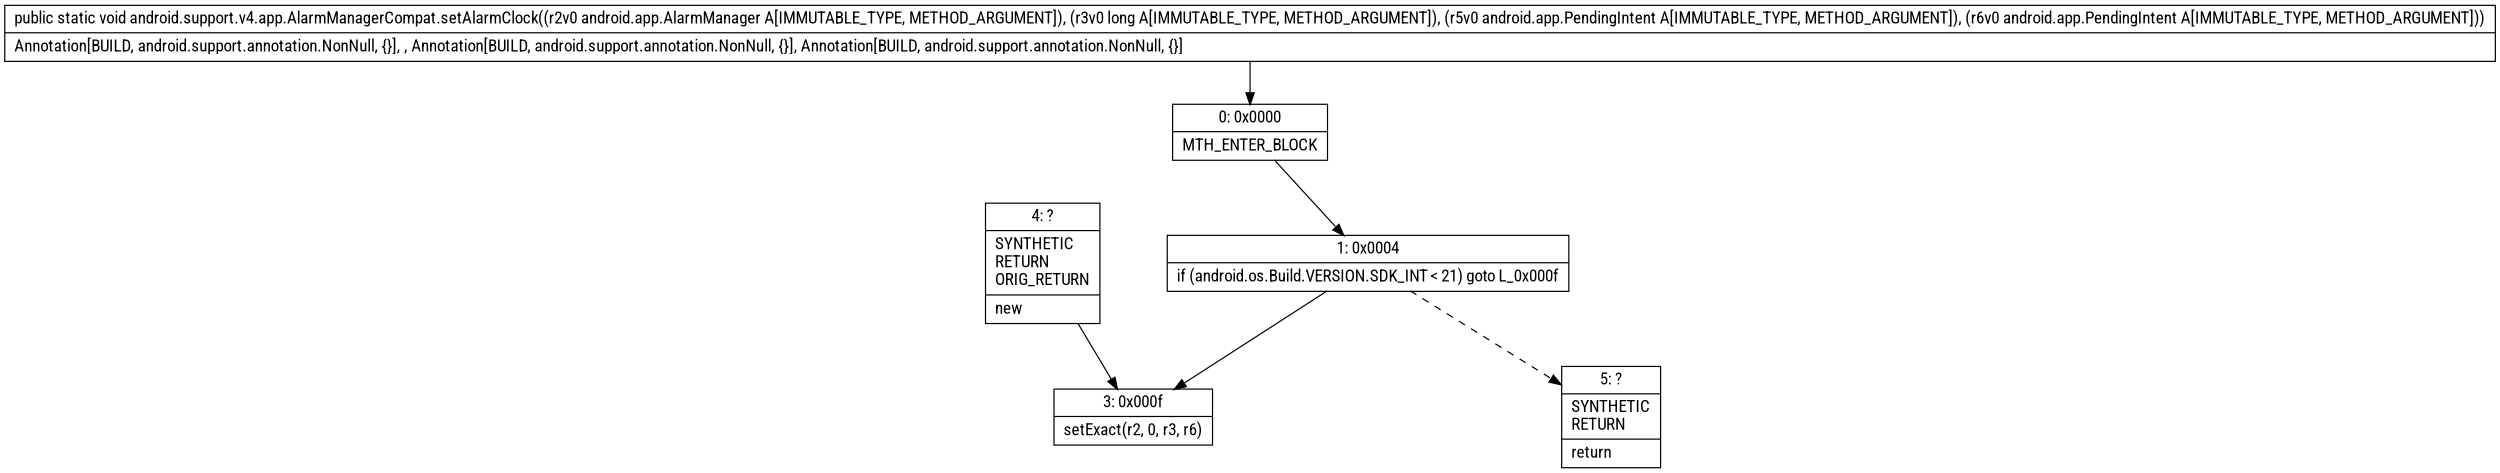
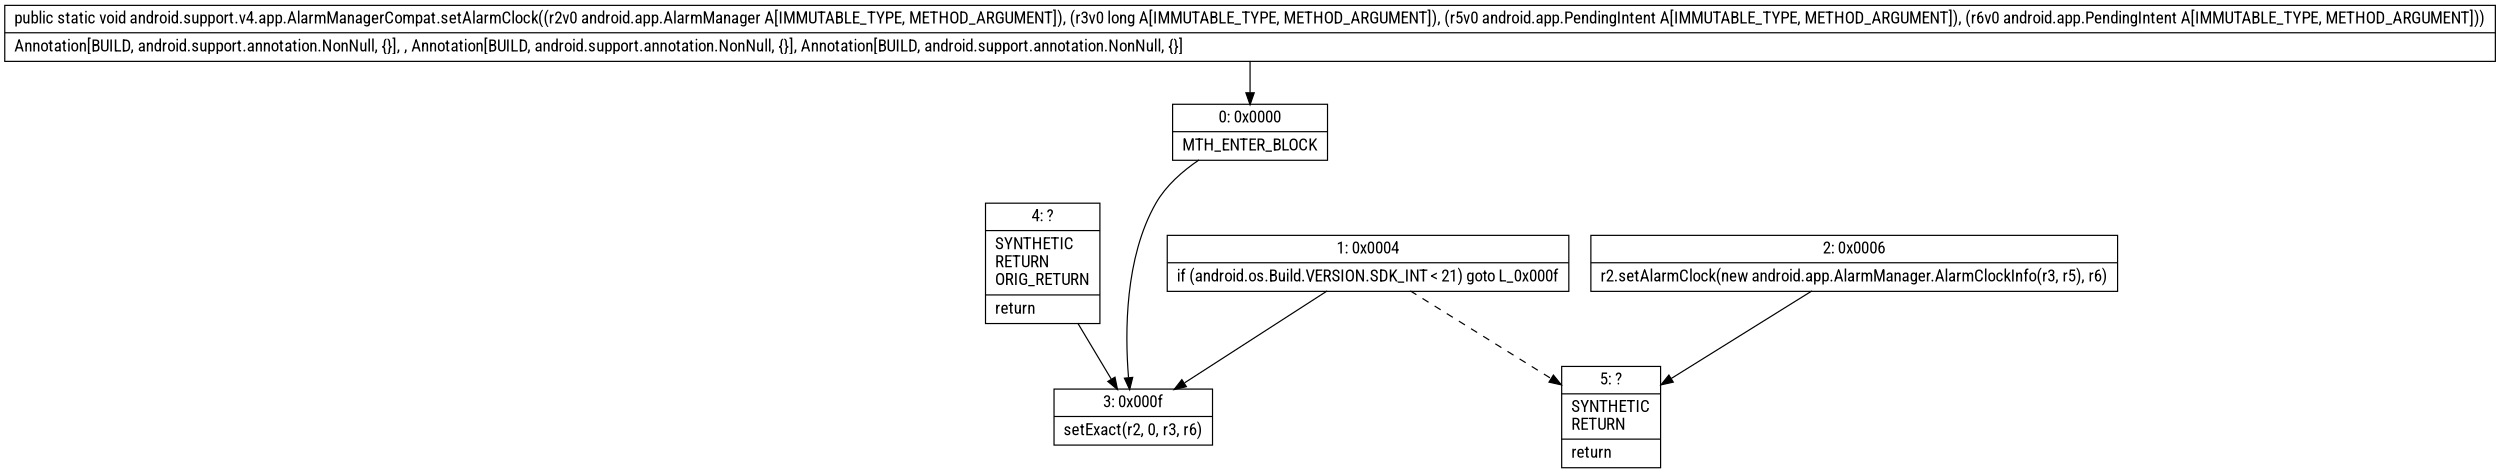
edge "0: 0x0000" -> "1: 0x0004": now "0: 0x0000" -> "3: 0x000f"
node "2: 0x0006": added
node "4: ?": text "new" -> "return"
